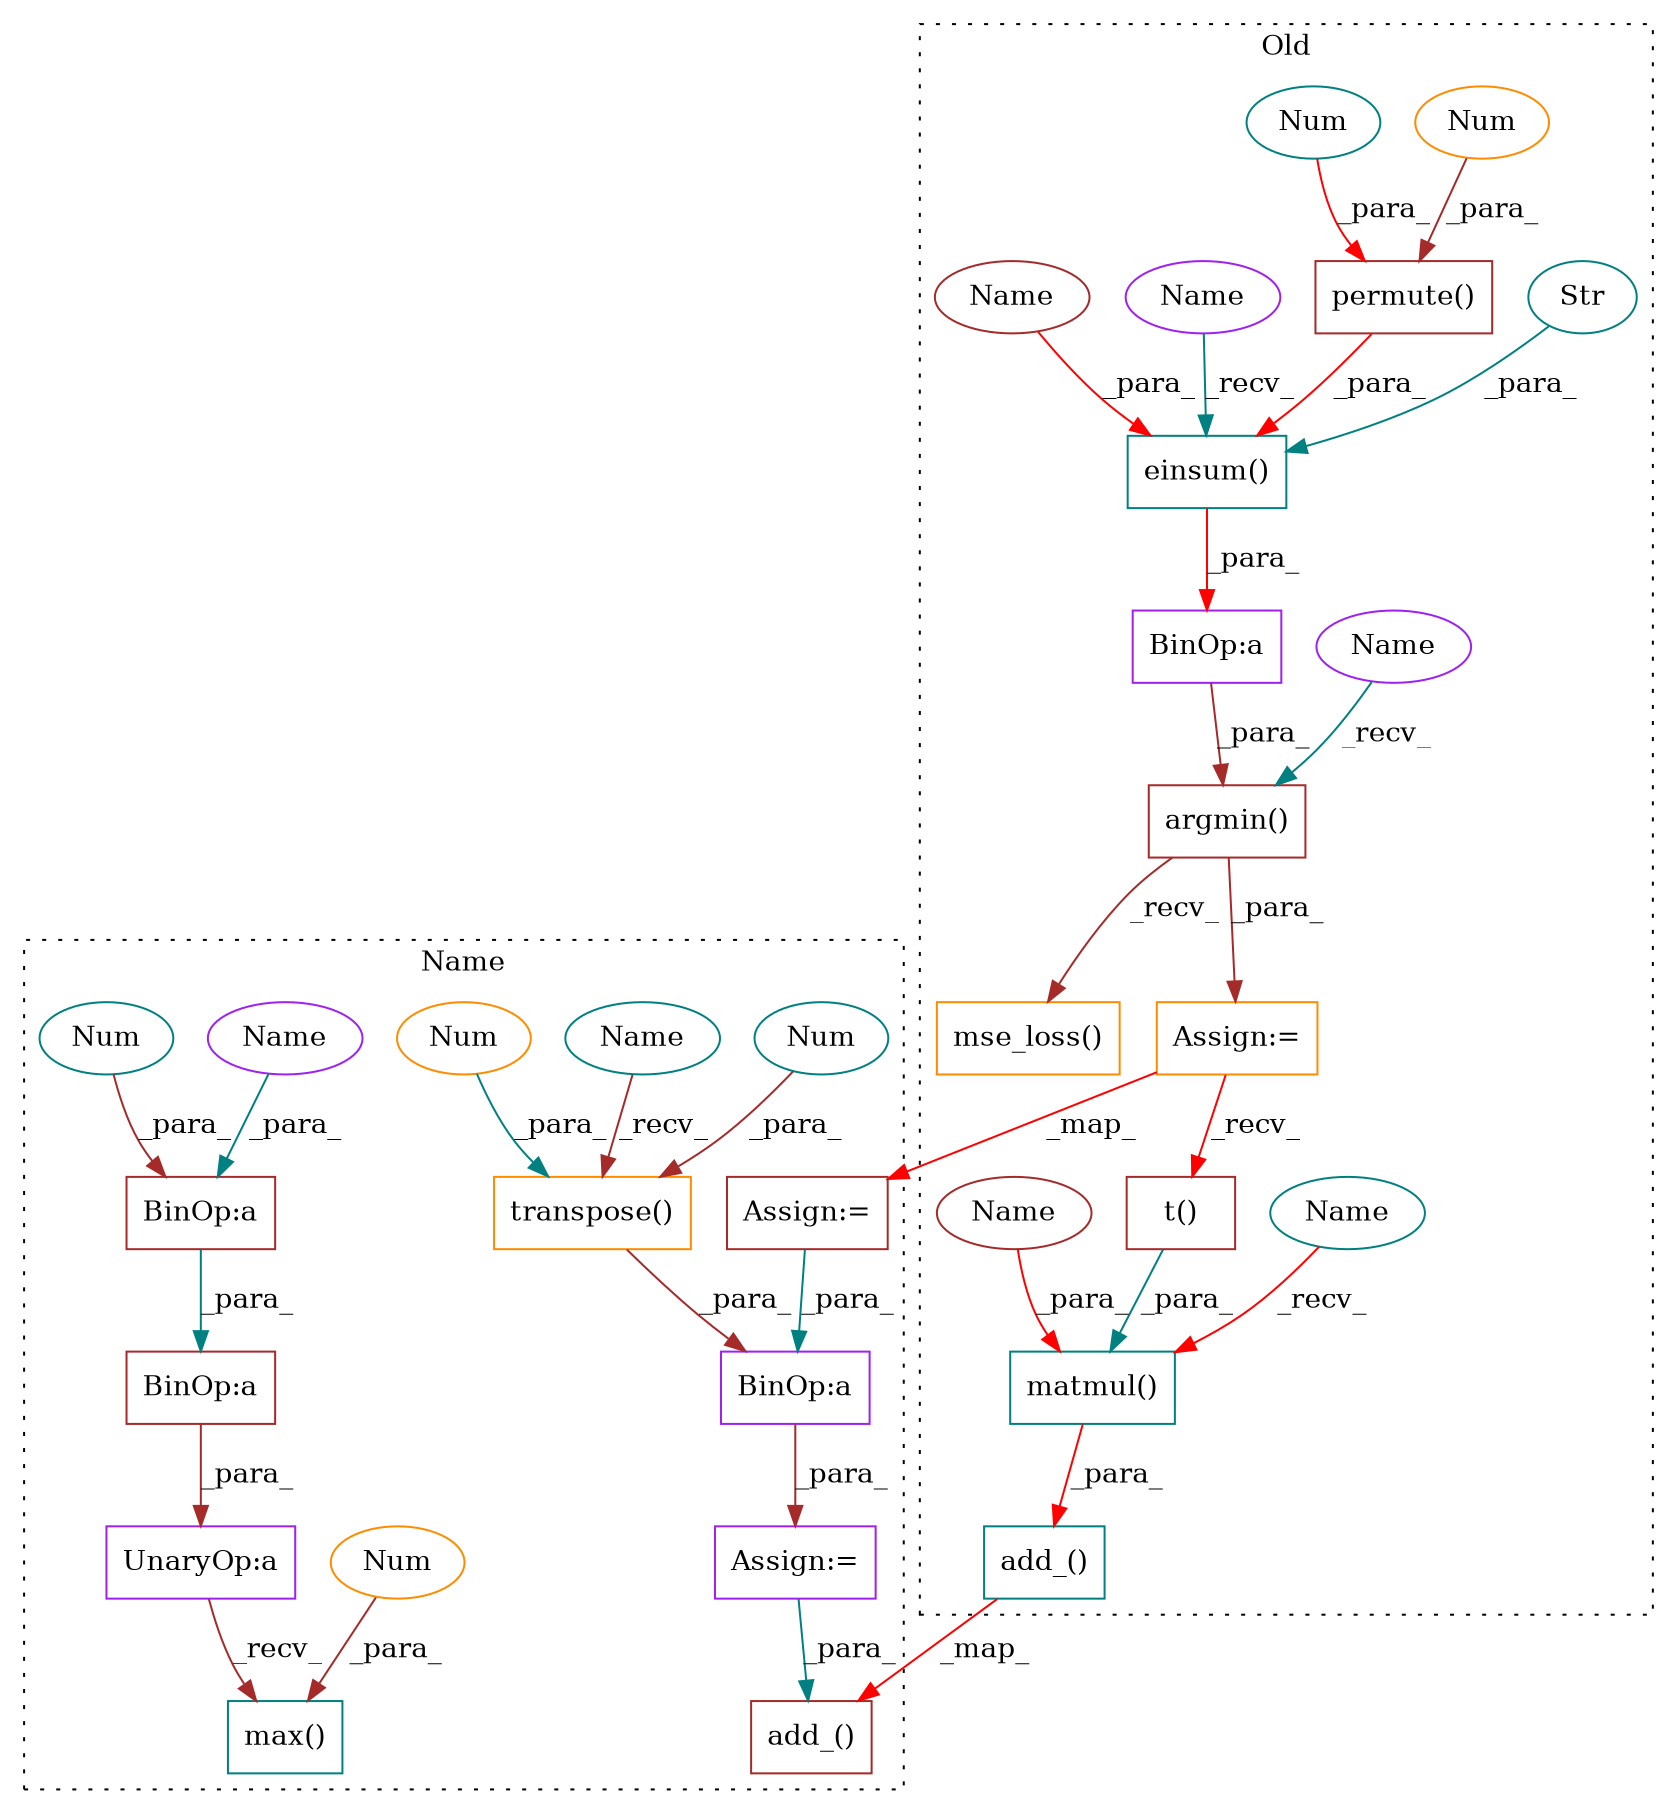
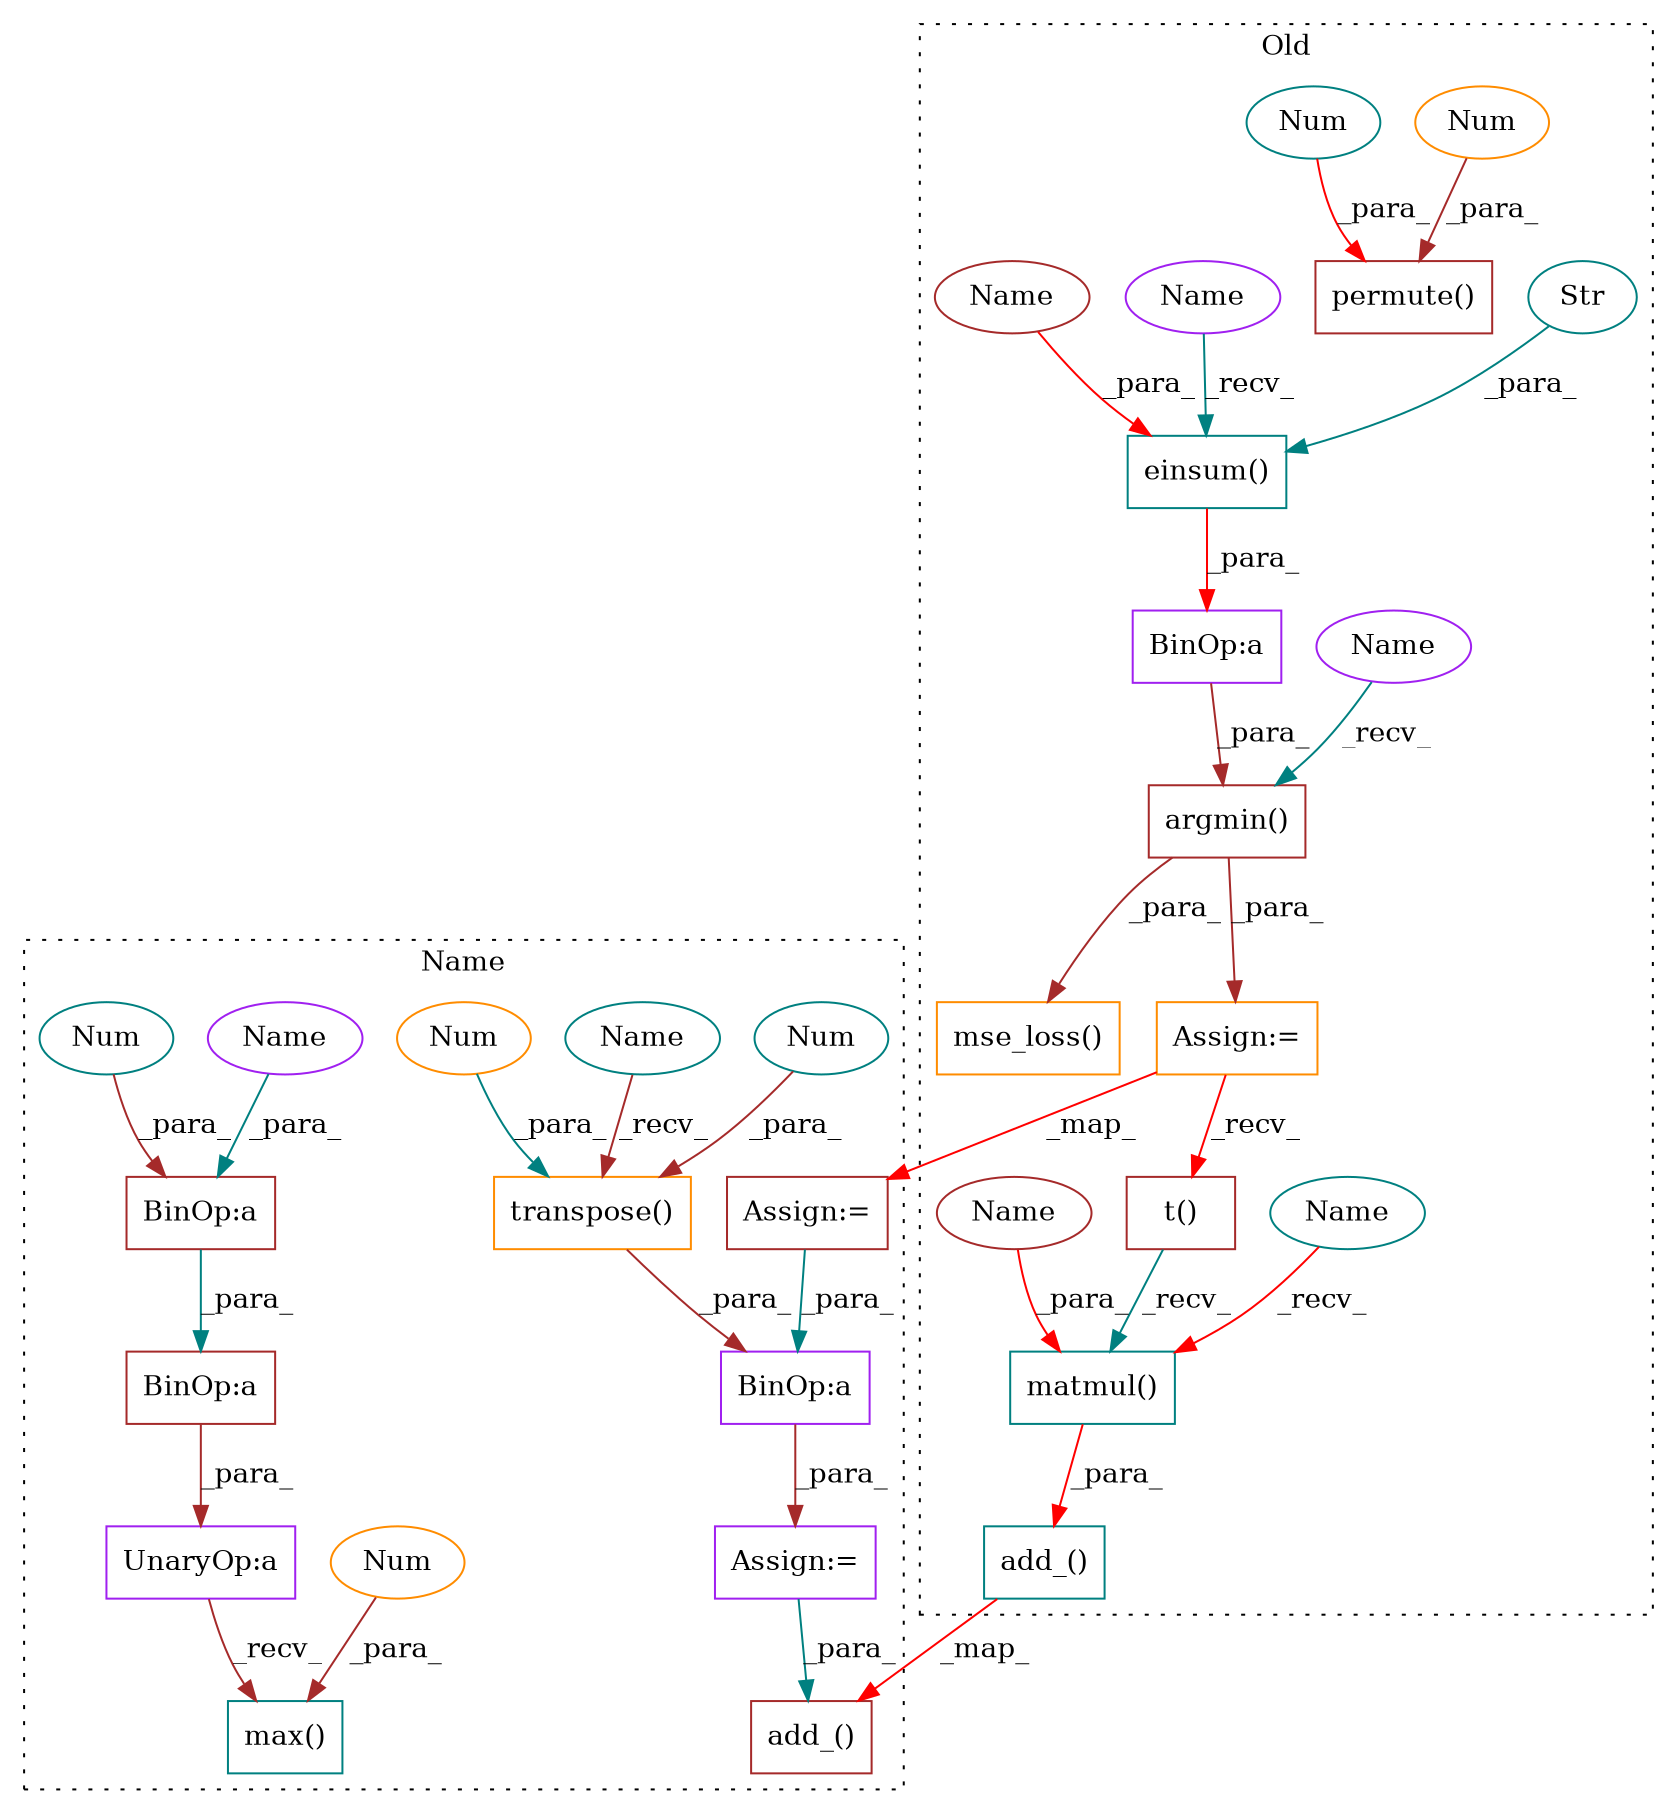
edge "permute()" -> "einsum()": removed, label "_para_"
edge "argmin()" -> "mse_loss()": label "_recv_" -> "_para_"
edge "t()" -> "matmul()": label "_para_" -> "_recv_"
